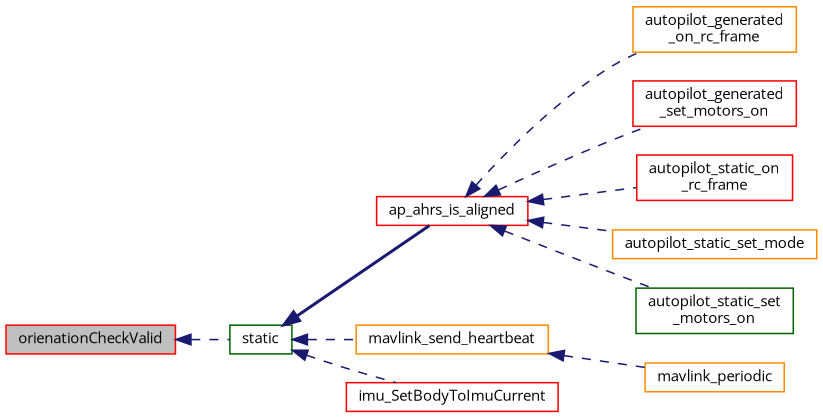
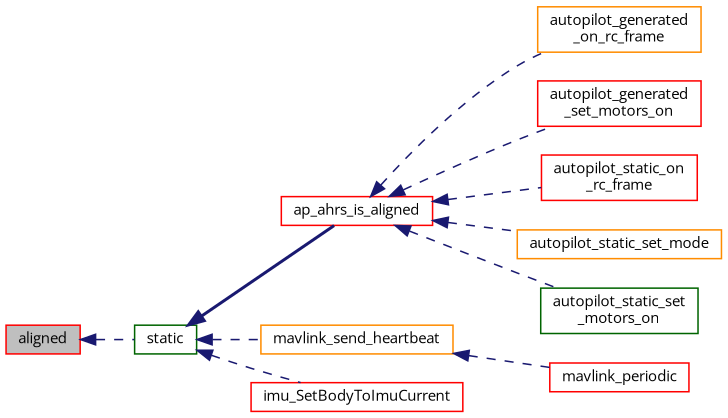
node "orienationCheckValid": label "orienationCheckValid" -> "aligned"
node "mavlink_periodic": color darkorange -> red
